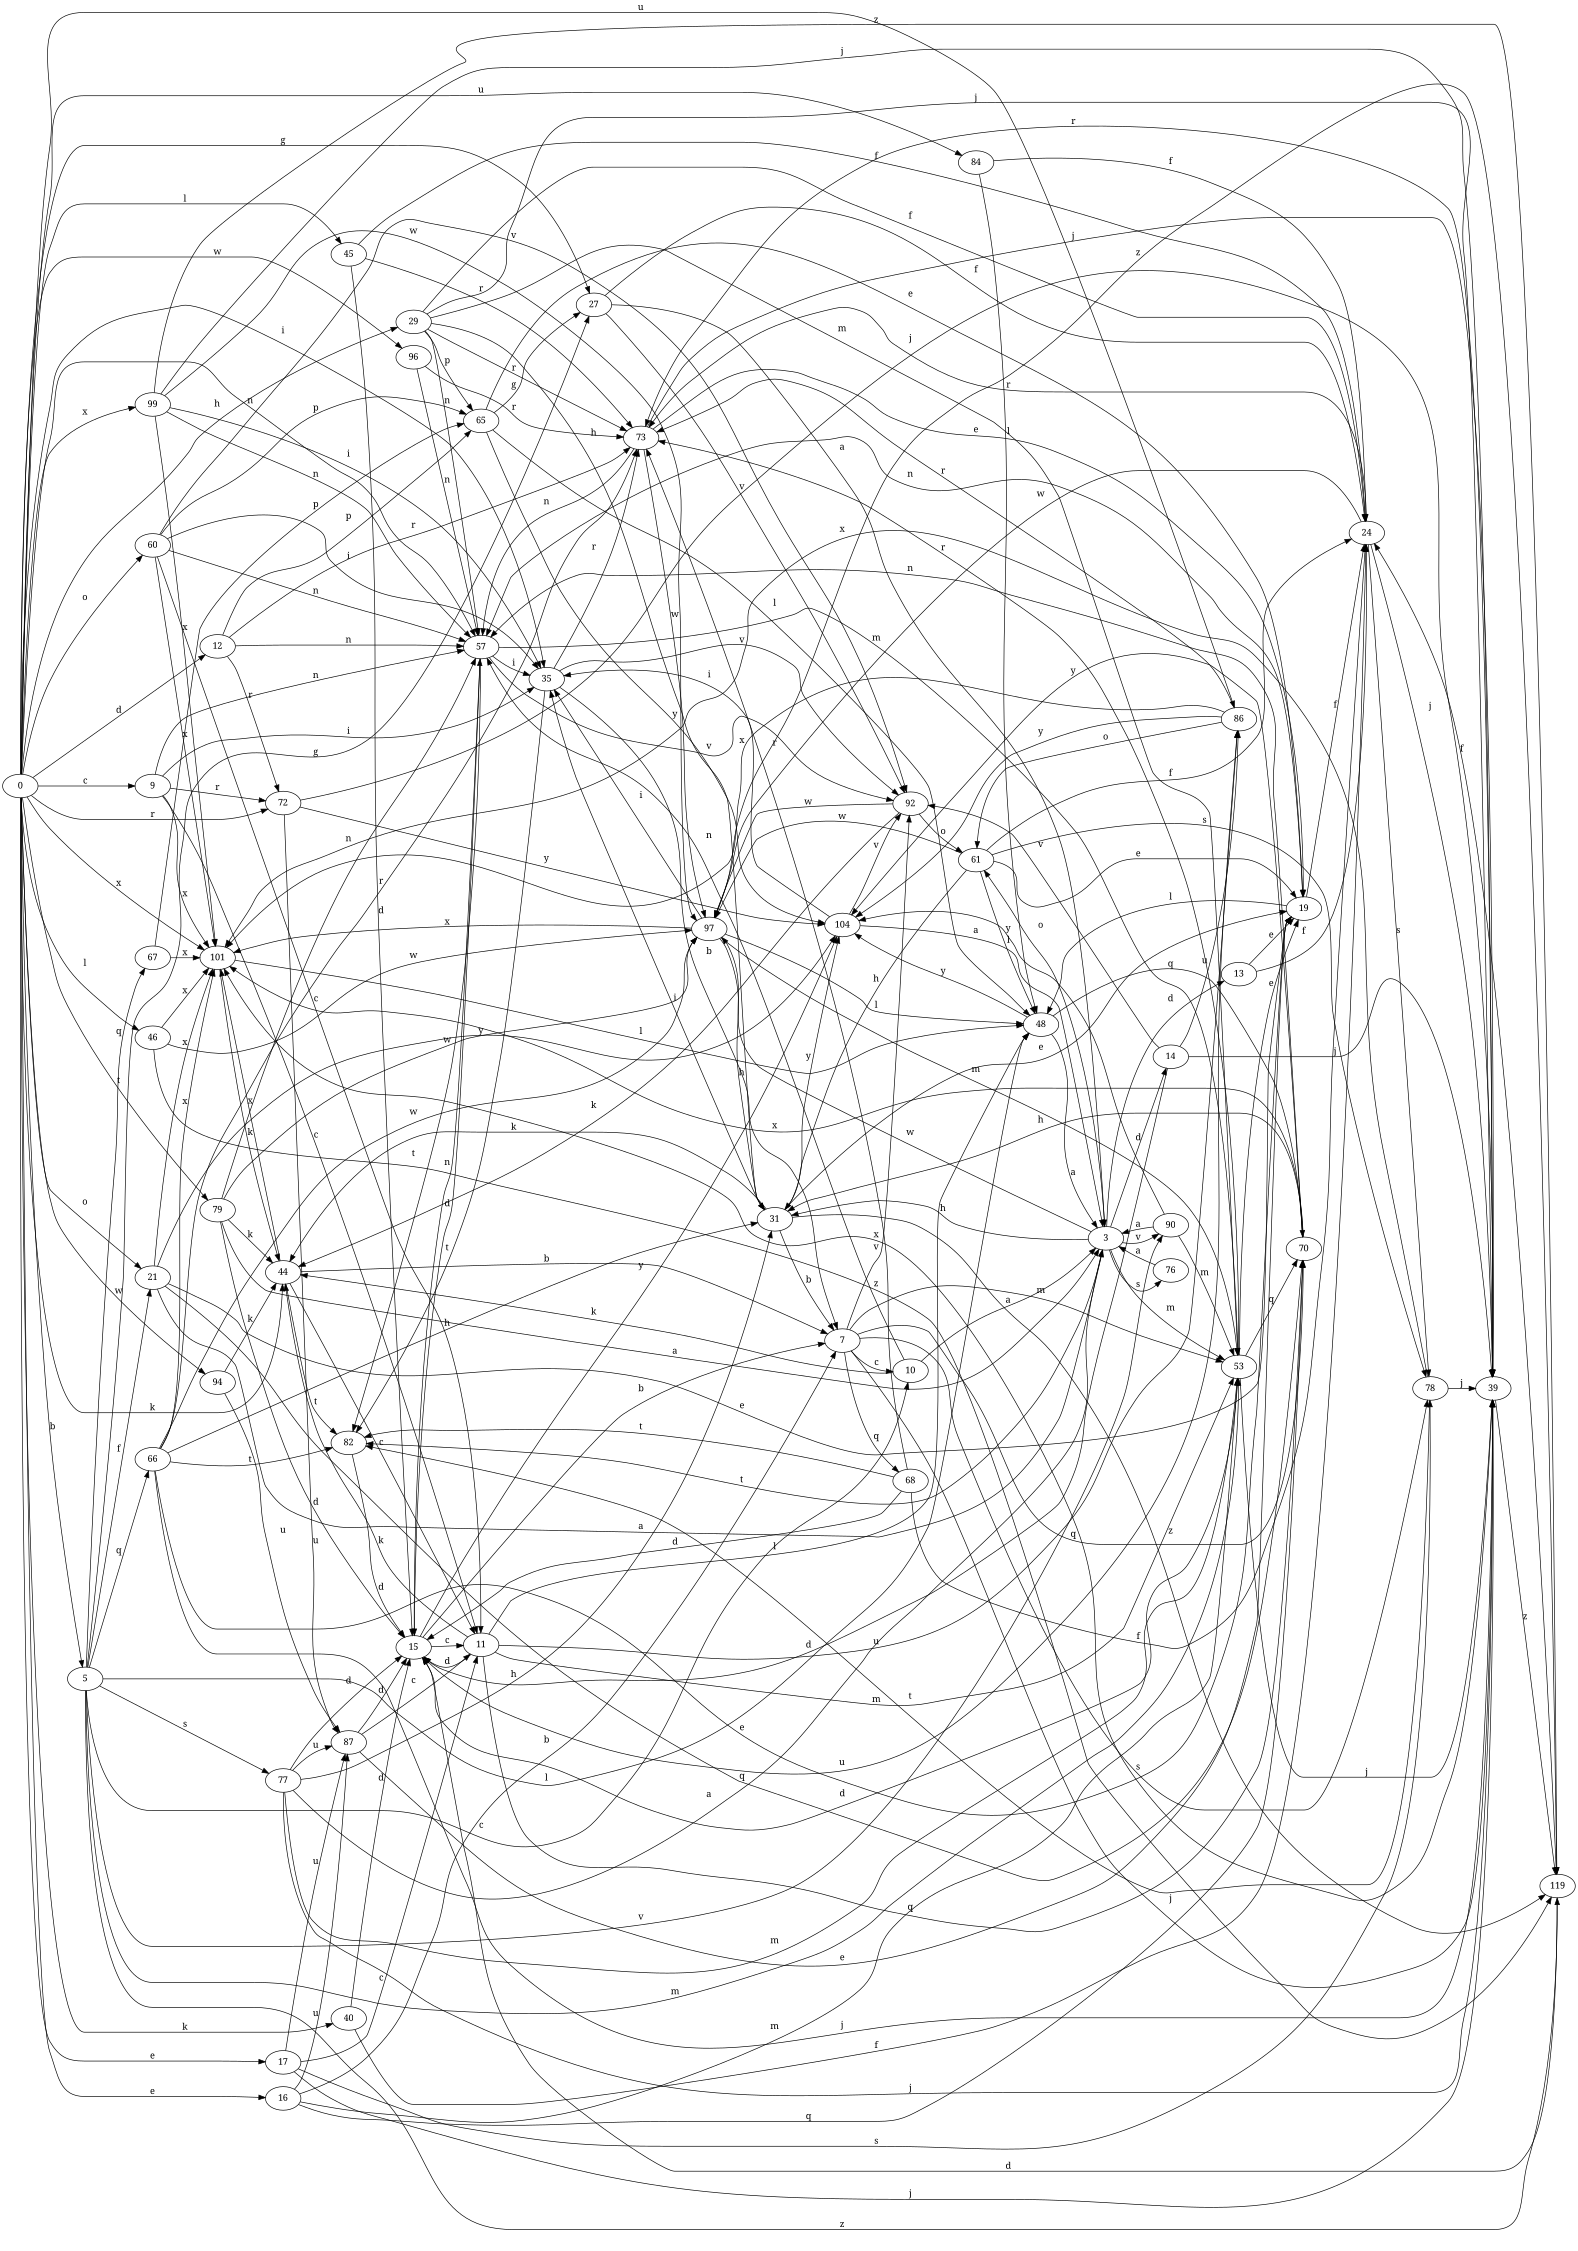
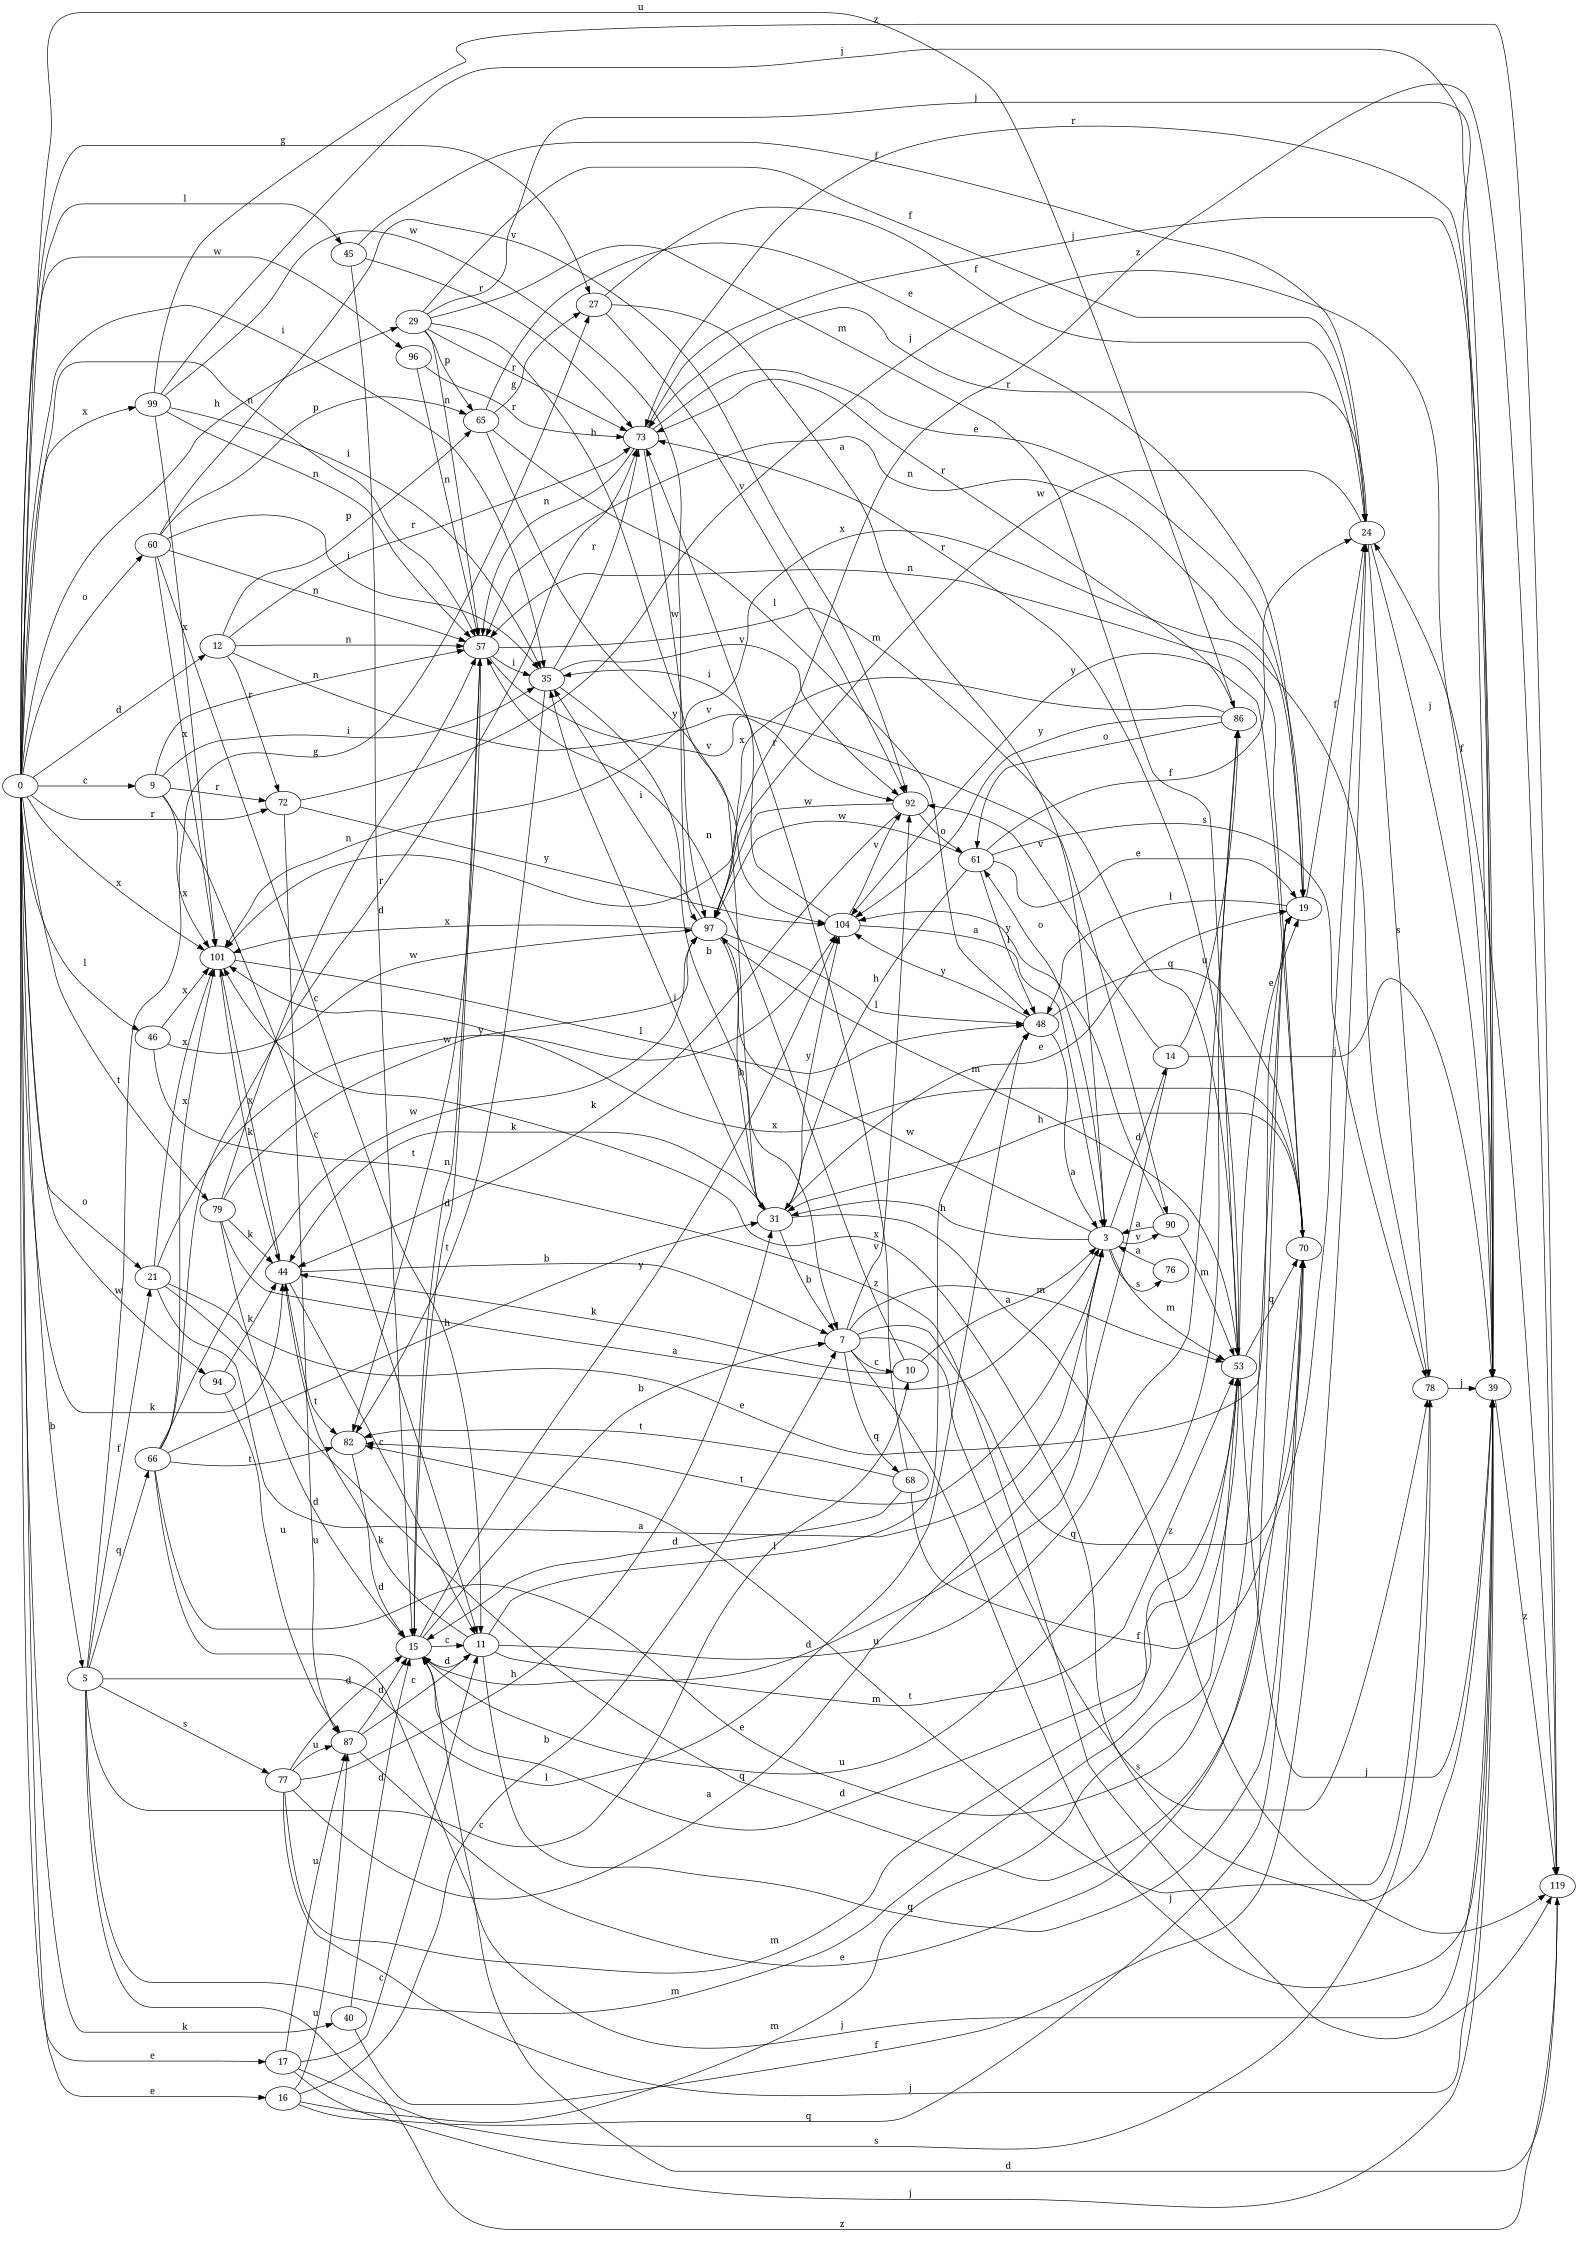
node "84": removed
node "67": removed
node "13": removed
edge "5" -> "90": now "12" -> "90"
